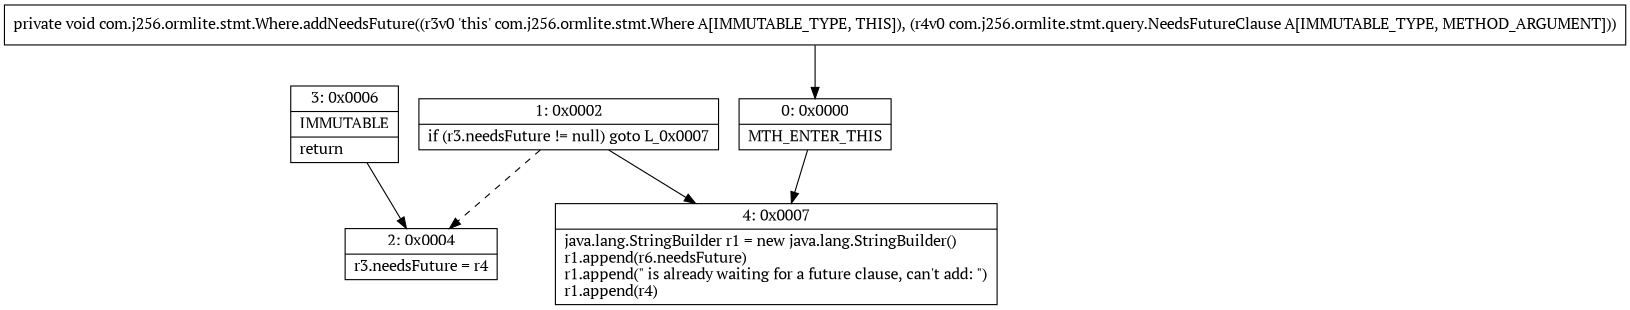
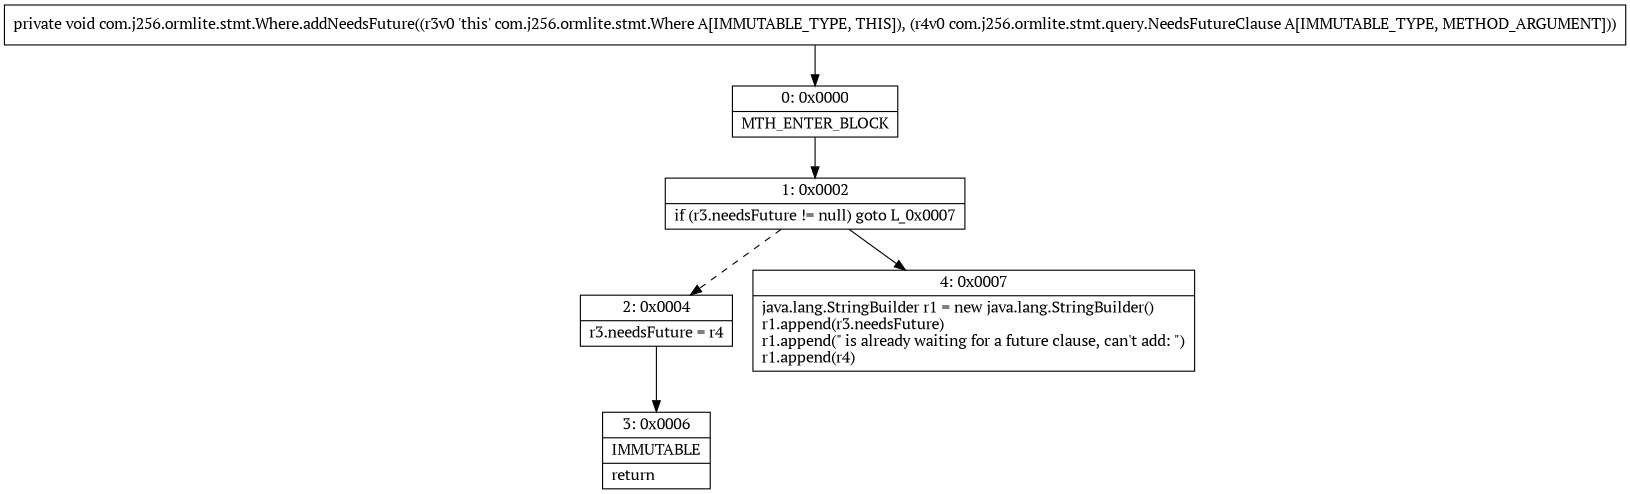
node "0: 0x0000": text "MTH_ENTER_THIS" -> "MTH_ENTER_BLOCK"
edge "0: 0x0000" -> "4: 0x0007": now "0: 0x0000" -> "1: 0x0002"
edge "3: 0x0006" -> "2: 0x0004": reversed
node "4: 0x0007": text "r1.append(r6.needsFuture)" -> "r1.append(r3.needsFuture)"
